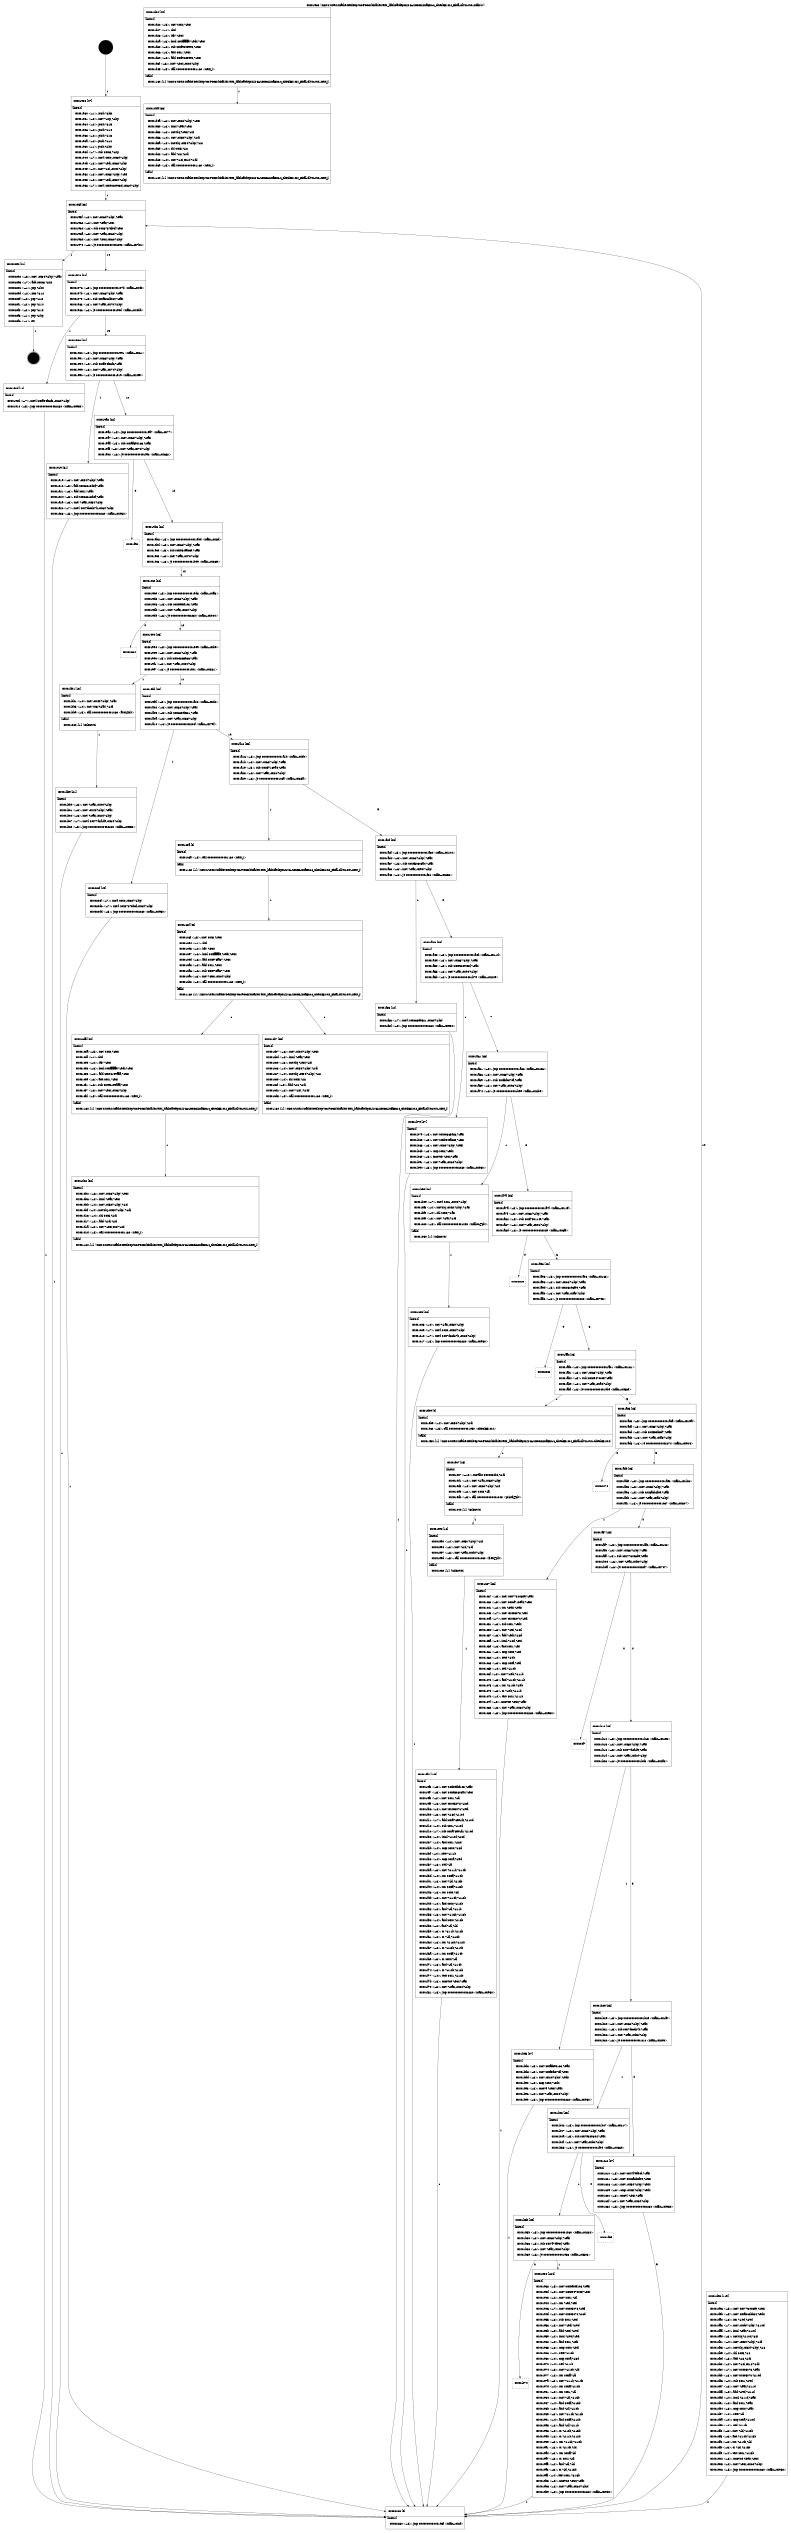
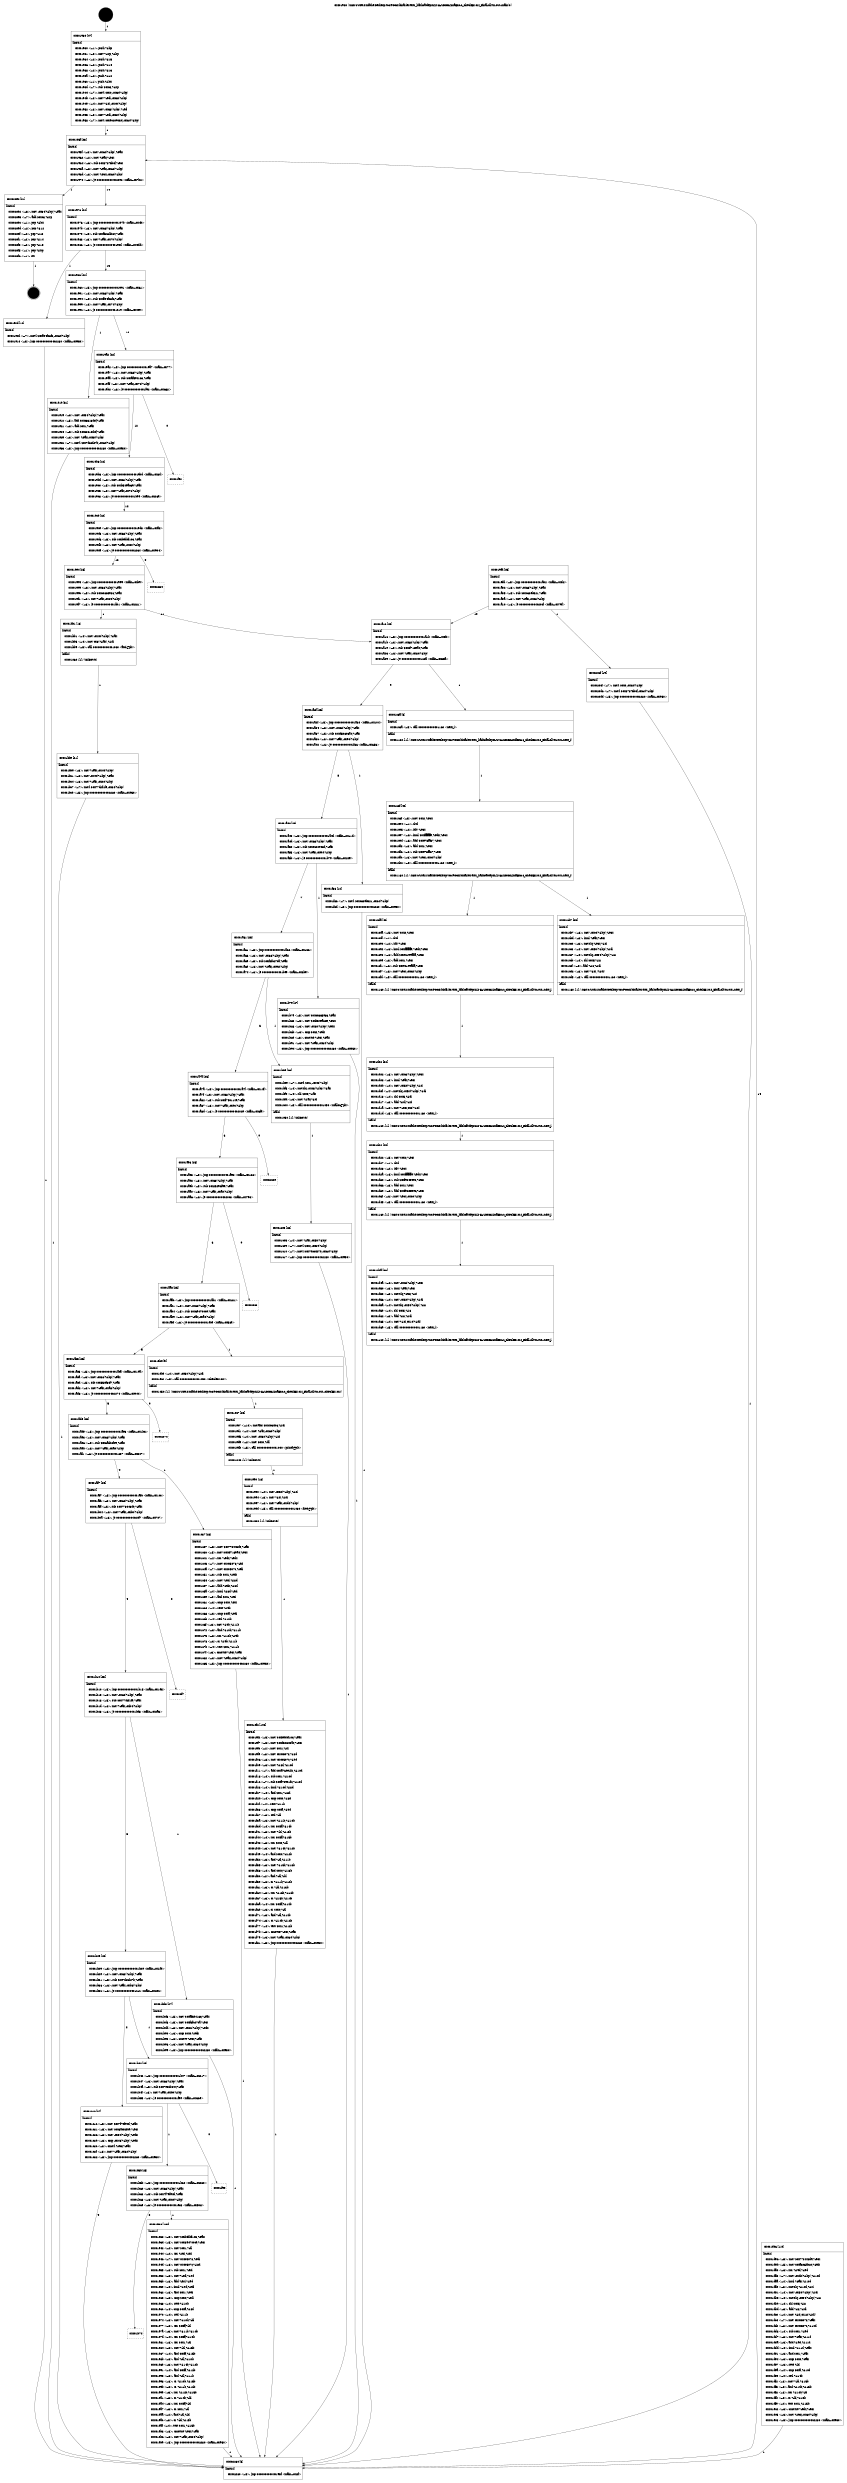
edge "0x4019e4 [25]" -> "0x4019fd [25]": now "0x4019e4 [25]" -> "0x401a16 [25]"
edge "0x401d02 [32]" -> "0x401d22 [40]": added, label "1"
